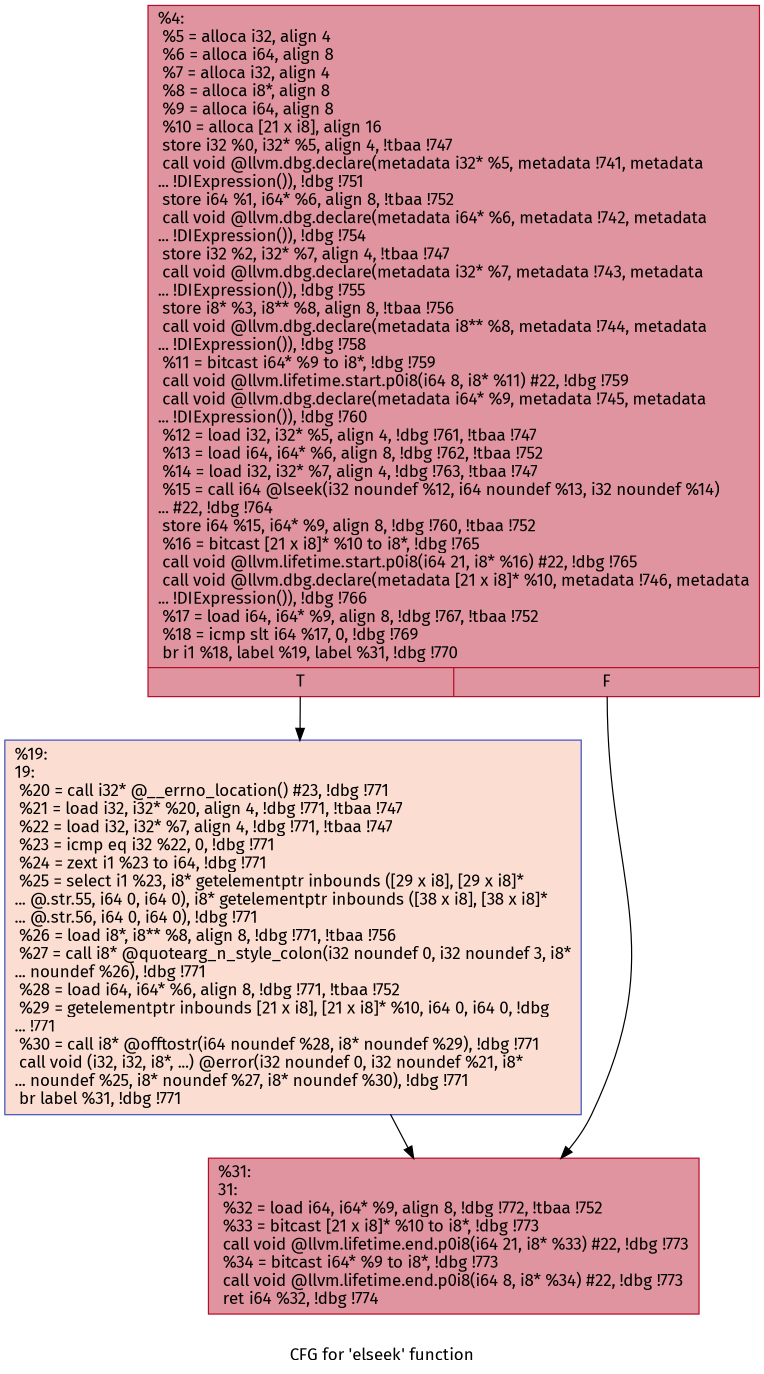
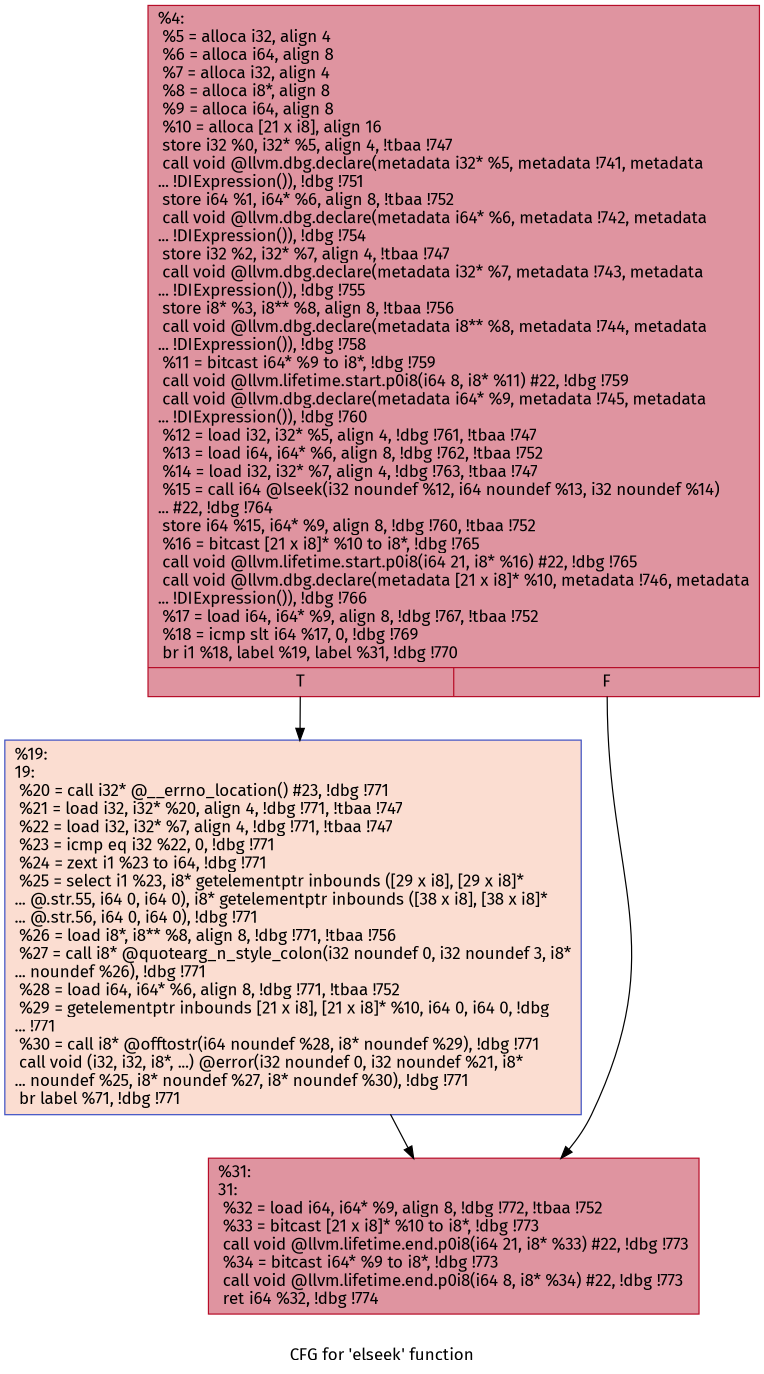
node "%19:": text "br label %31, !dbg !771" -> "br label %71, !dbg !771"
